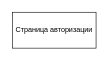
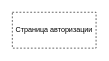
node "Страница авторизации": style solid -> dashed
